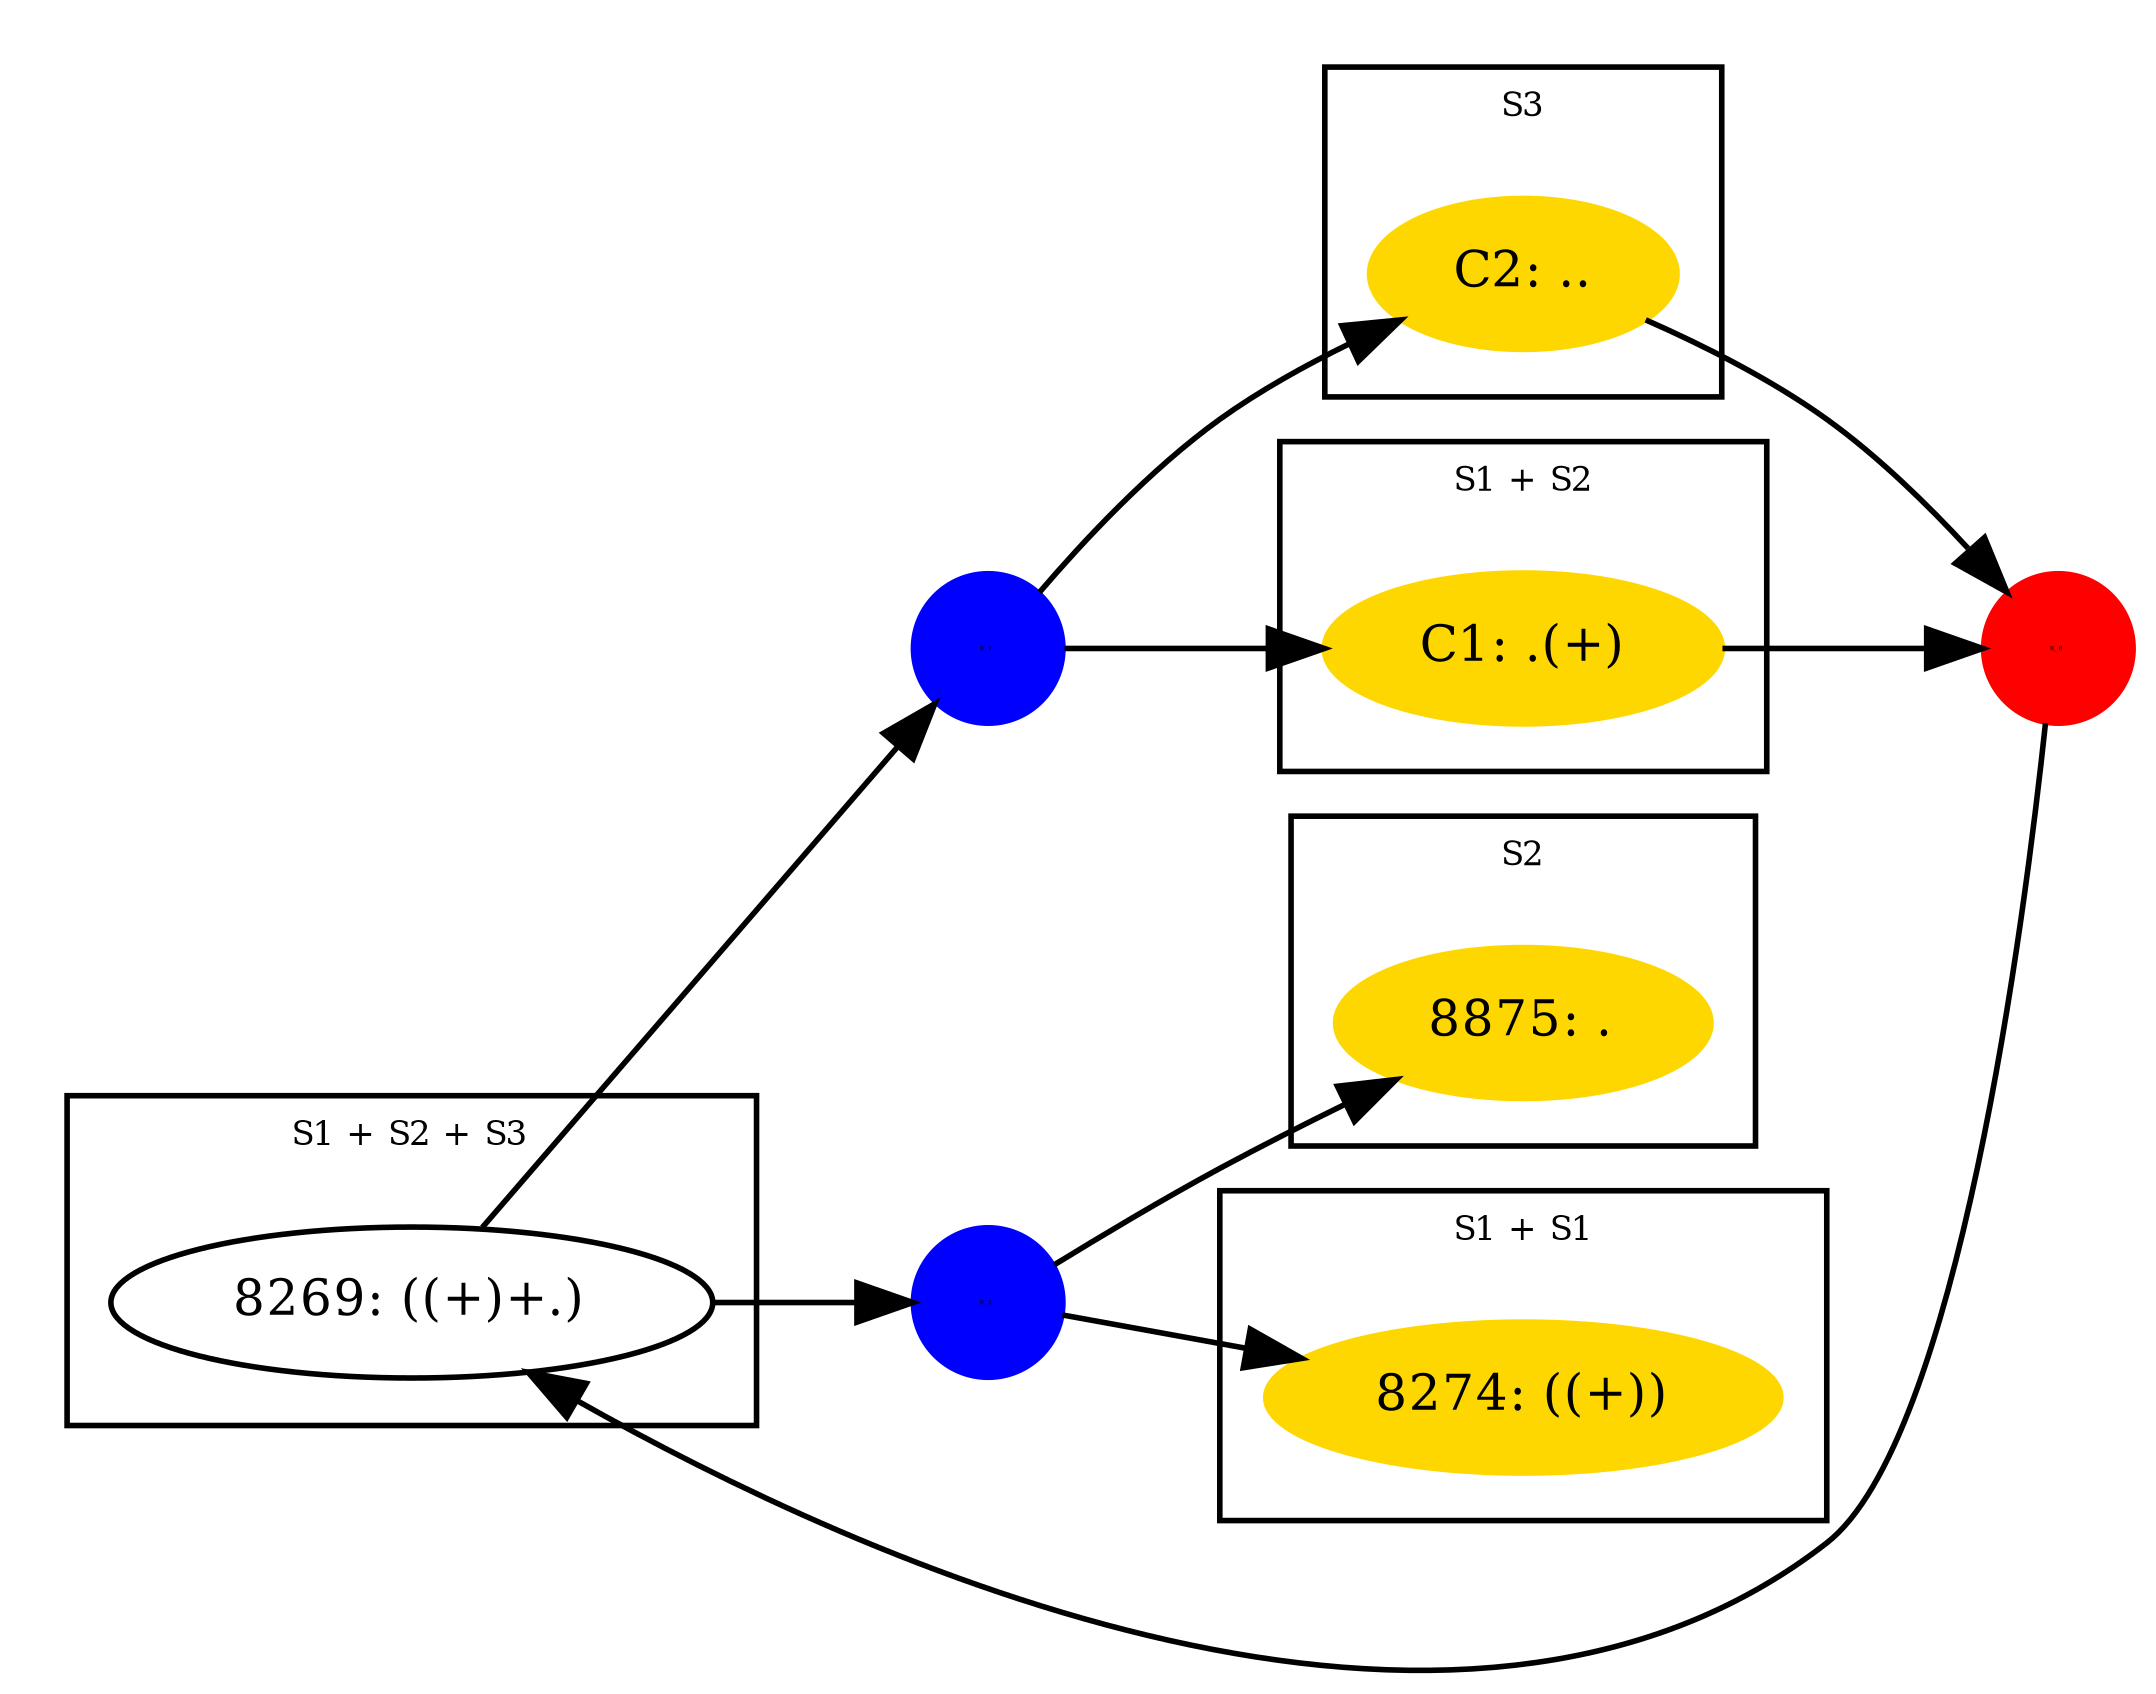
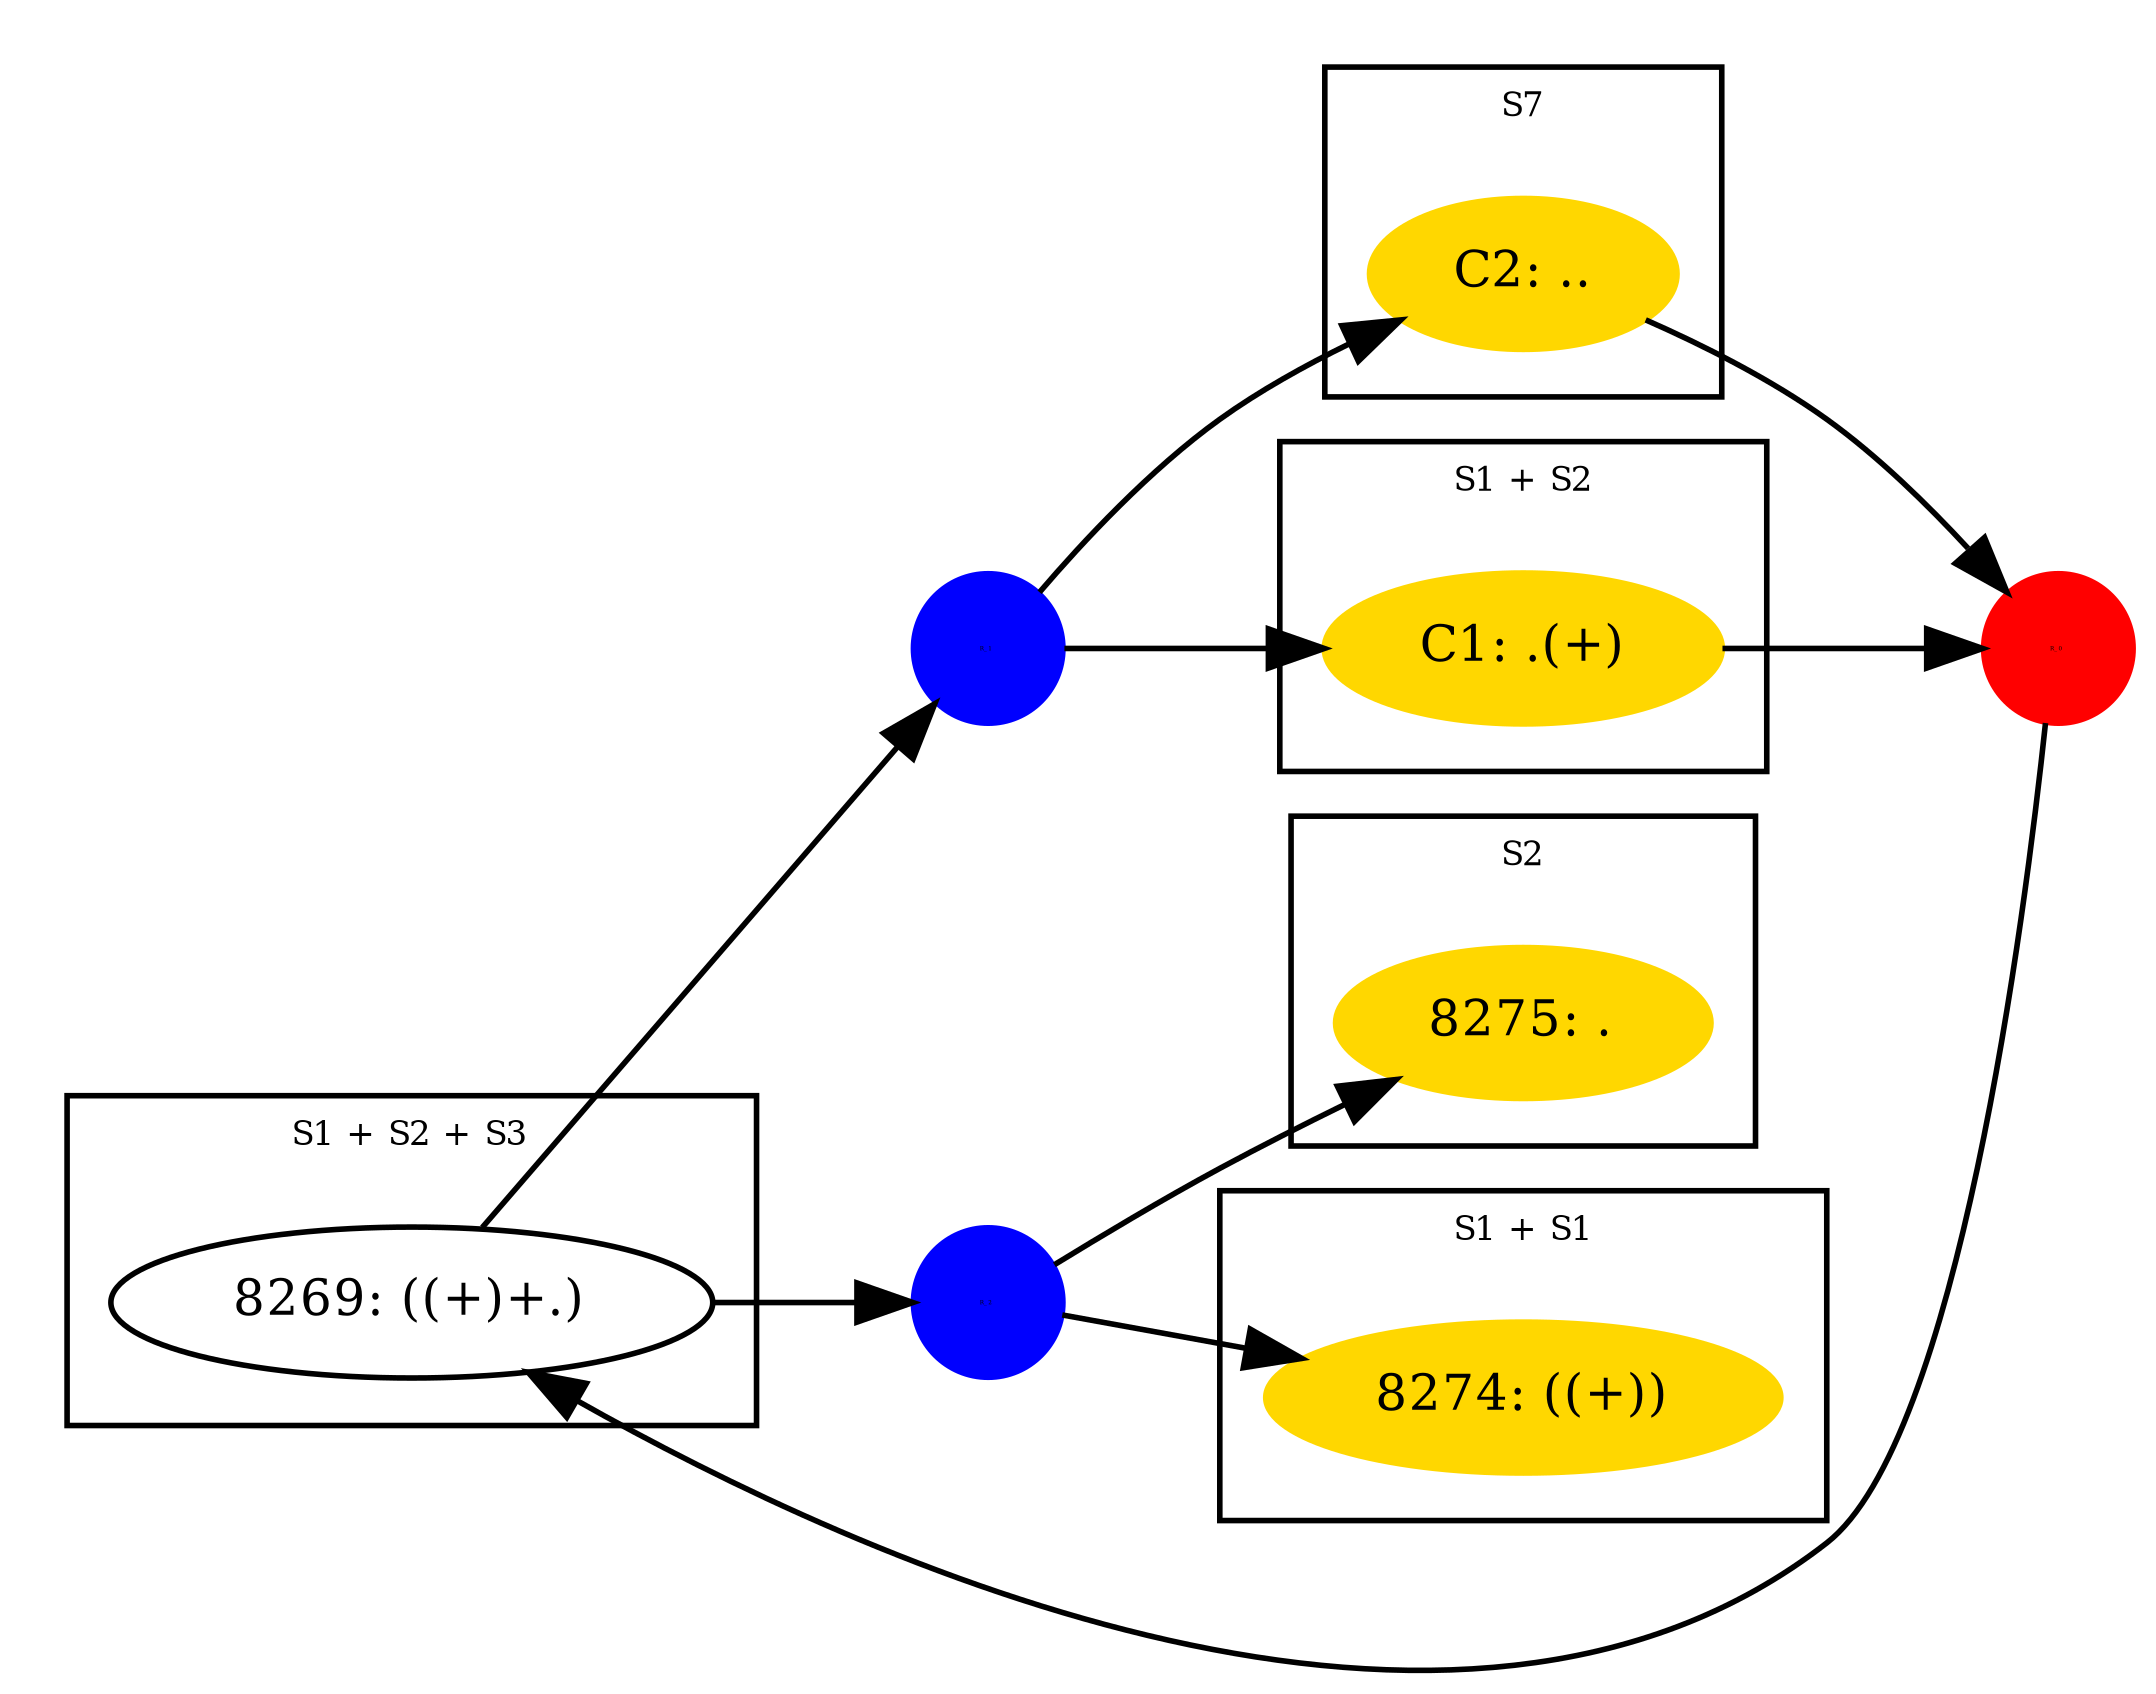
cluster "S3": label "S3" -> "S7"
node "8875: .": label "8875: ." -> "8275: ."
